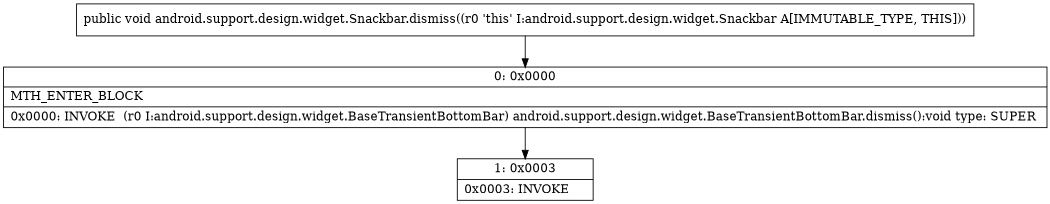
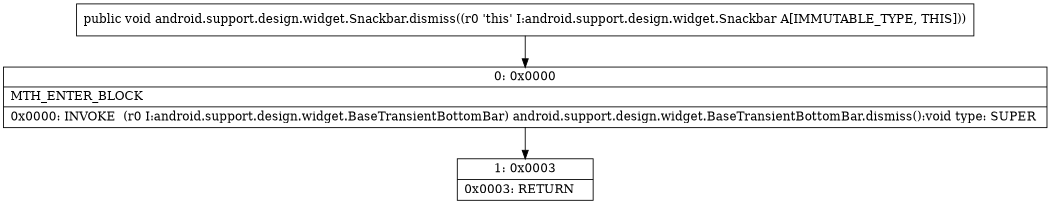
node "1: 0x0003": text "0x0003: INVOKE" -> "0x0003: RETURN"
